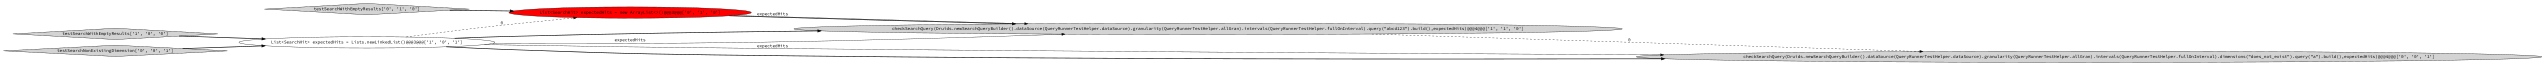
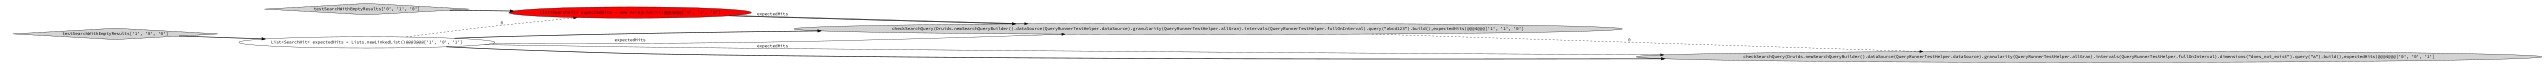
node "testSearchNonExistingDimension['0', '0', '1']": removed
